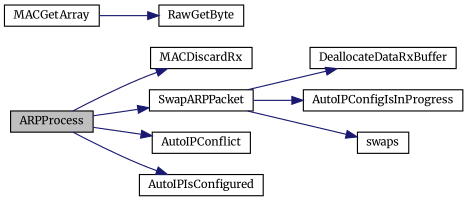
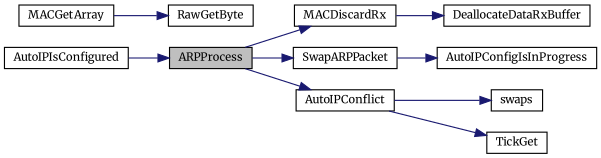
edge "SwapARPPacket" -> "DeallocateDataRxBuffer": now "MACDiscardRx" -> "DeallocateDataRxBuffer"
edge "SwapARPPacket" -> "swaps": now "AutoIPConflict" -> "swaps"
node "TickGet": added
edge "ARPProcess" -> "AutoIPIsConfigured": reversed
